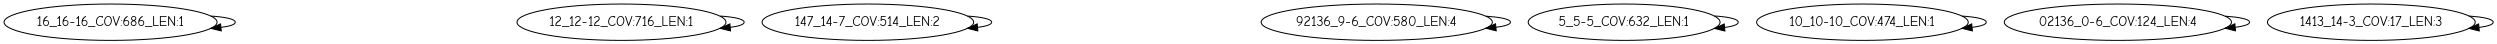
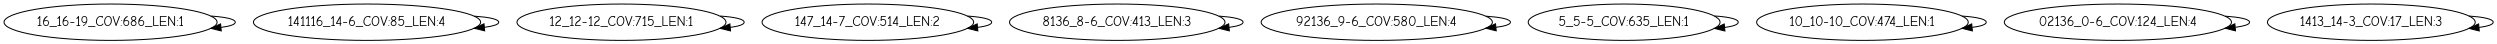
node "16_16-16_COV:686_LEN:1": label "16_16-16_COV:686_LEN:1" -> "16_16-19_COV:686_LEN:1"
node "141116_14-6_COV:85_LEN:4": added
node "12_12-12_COV:716_LEN:1": label "12_12-12_COV:716_LEN:1" -> "12_12-12_COV:715_LEN:1"
node "8136_8-6_COV:413_LEN:3": added
node "5_5-5_COV:632_LEN:1": label "5_5-5_COV:632_LEN:1" -> "5_5-5_COV:635_LEN:1"
